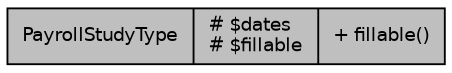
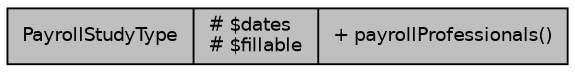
node "PayrollStudyType": text "+ fillable()" -> "+ payrollProfessionals()"
